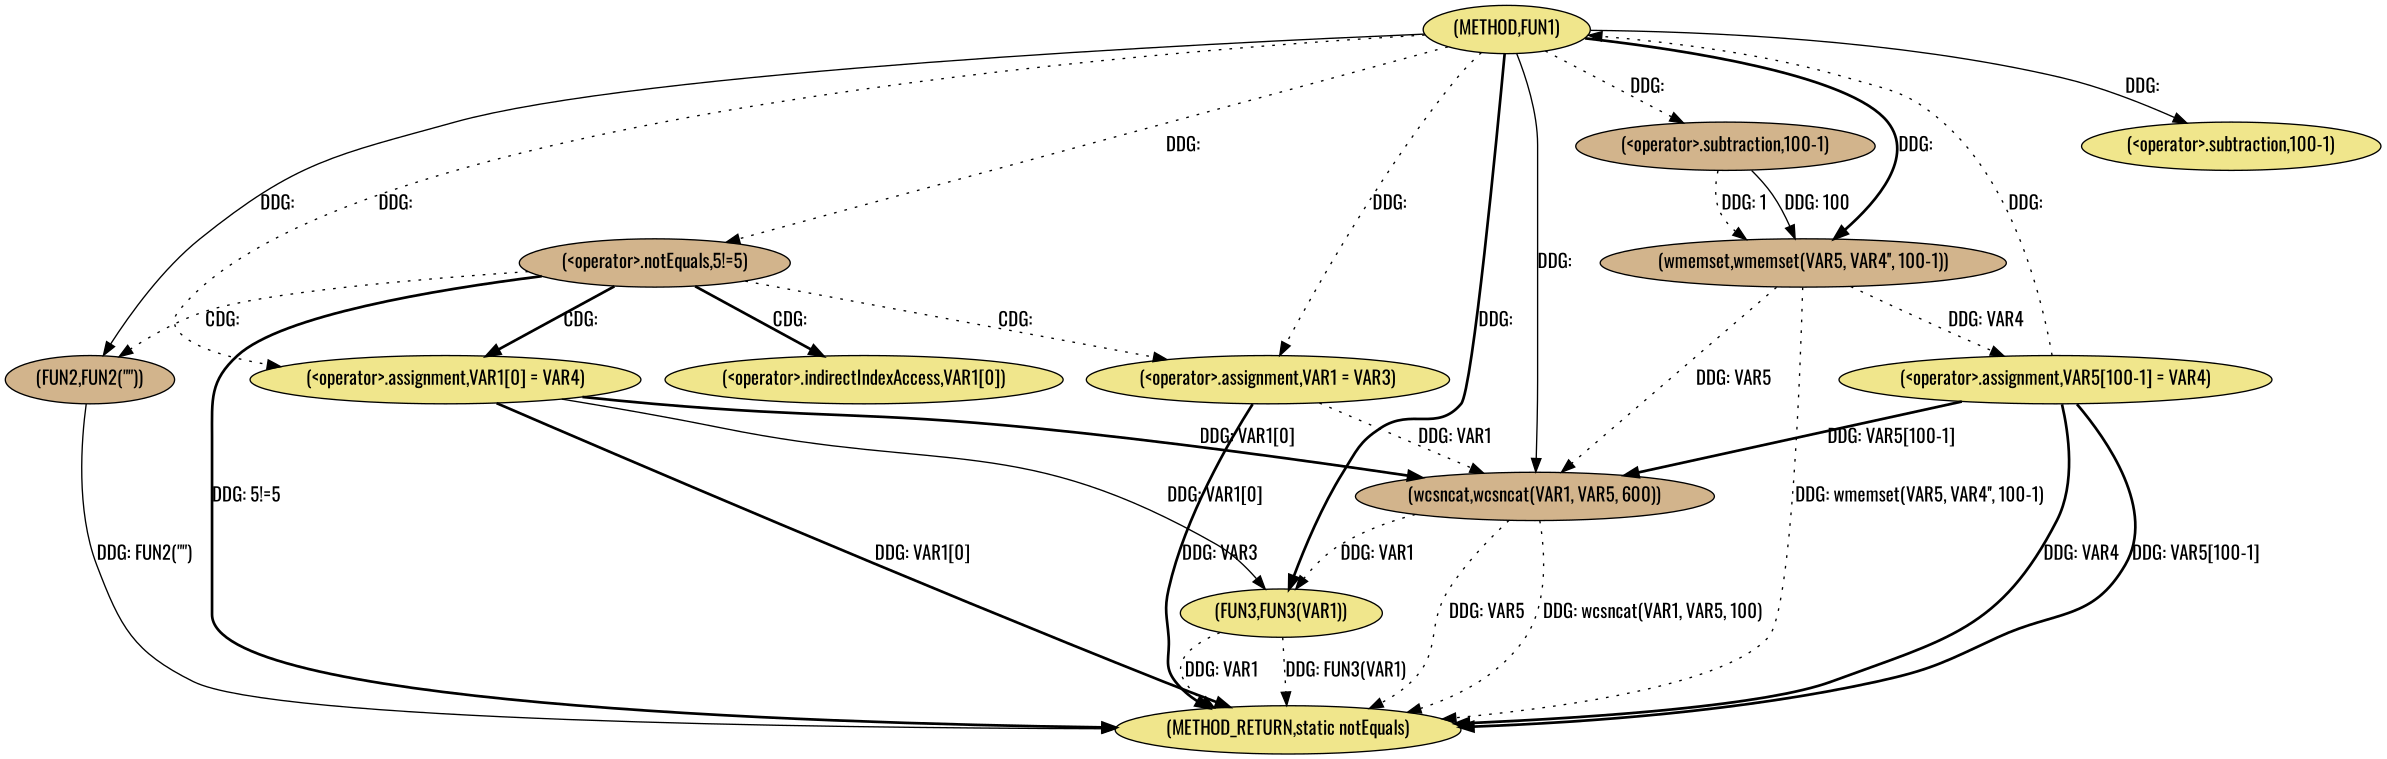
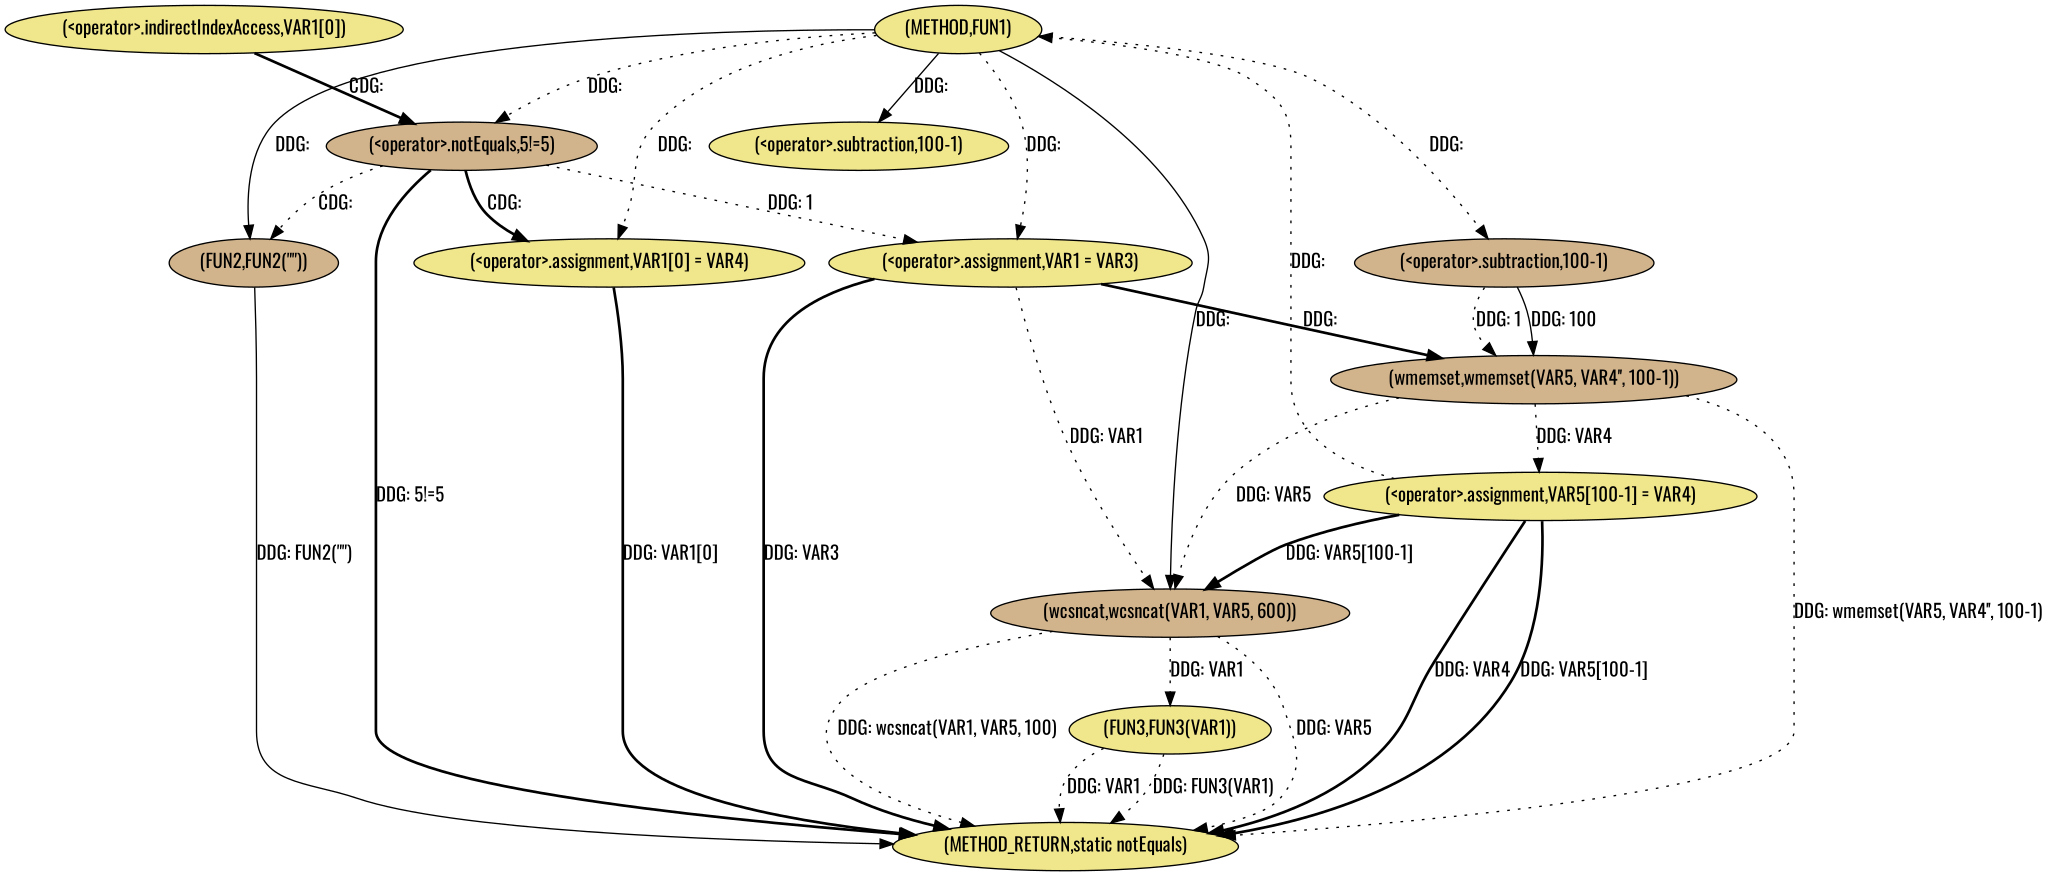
edge "(METHOD,FUN1)" -> "(wmemset,wmemset(VAR5, VAR4'', 100-1))": now "(<operator>.assignment,VAR1 = VAR3)" -> "(wmemset,wmemset(VAR5, VAR4'', 100-1))"
edge "(<operator>.notEquals,5!=5)" -> "(<operator>.indirectIndexAccess,VAR1[0])": reversed
edge "(<operator>.notEquals,5!=5)" -> "(<operator>.assignment,VAR1 = VAR3)": label "CDG: " -> "DDG: 1"
edge "(METHOD,FUN1)" -> "(FUN3,FUN3(VAR1))": removed, label "DDG:"
edge "(<operator>.assignment,VAR1[0] = VAR4)" -> "(wcsncat,wcsncat(VAR1, VAR5, 600))": removed, label "DDG: VAR1[0]"
edge "(<operator>.assignment,VAR1[0] = VAR4)" -> "(FUN3,FUN3(VAR1))": removed, label "DDG: VAR1[0]"
